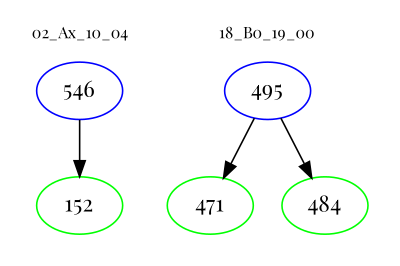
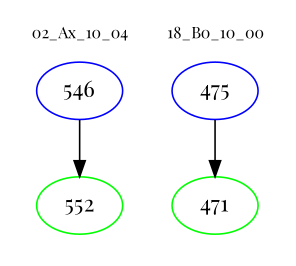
cluster "18_B0_19_00": label "18_B0_19_00" -> "18_B0_10_00"
node "495": label "495" -> "475"
node "152": label "152" -> "552"
node "484": removed
